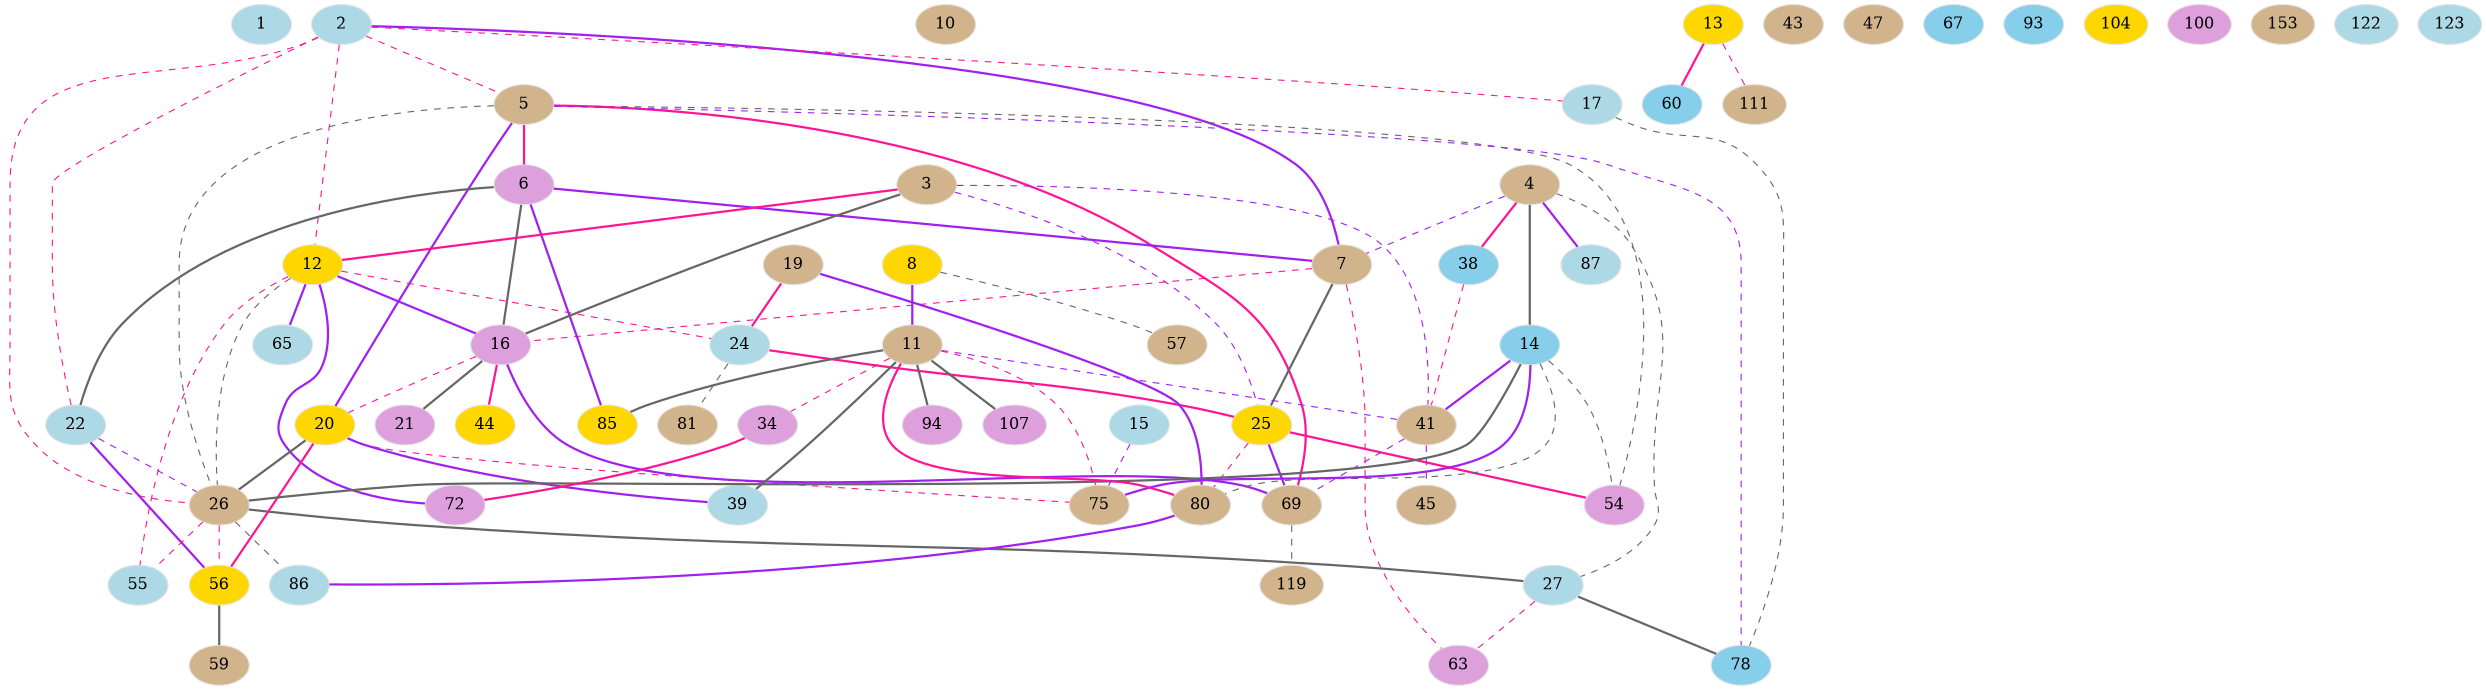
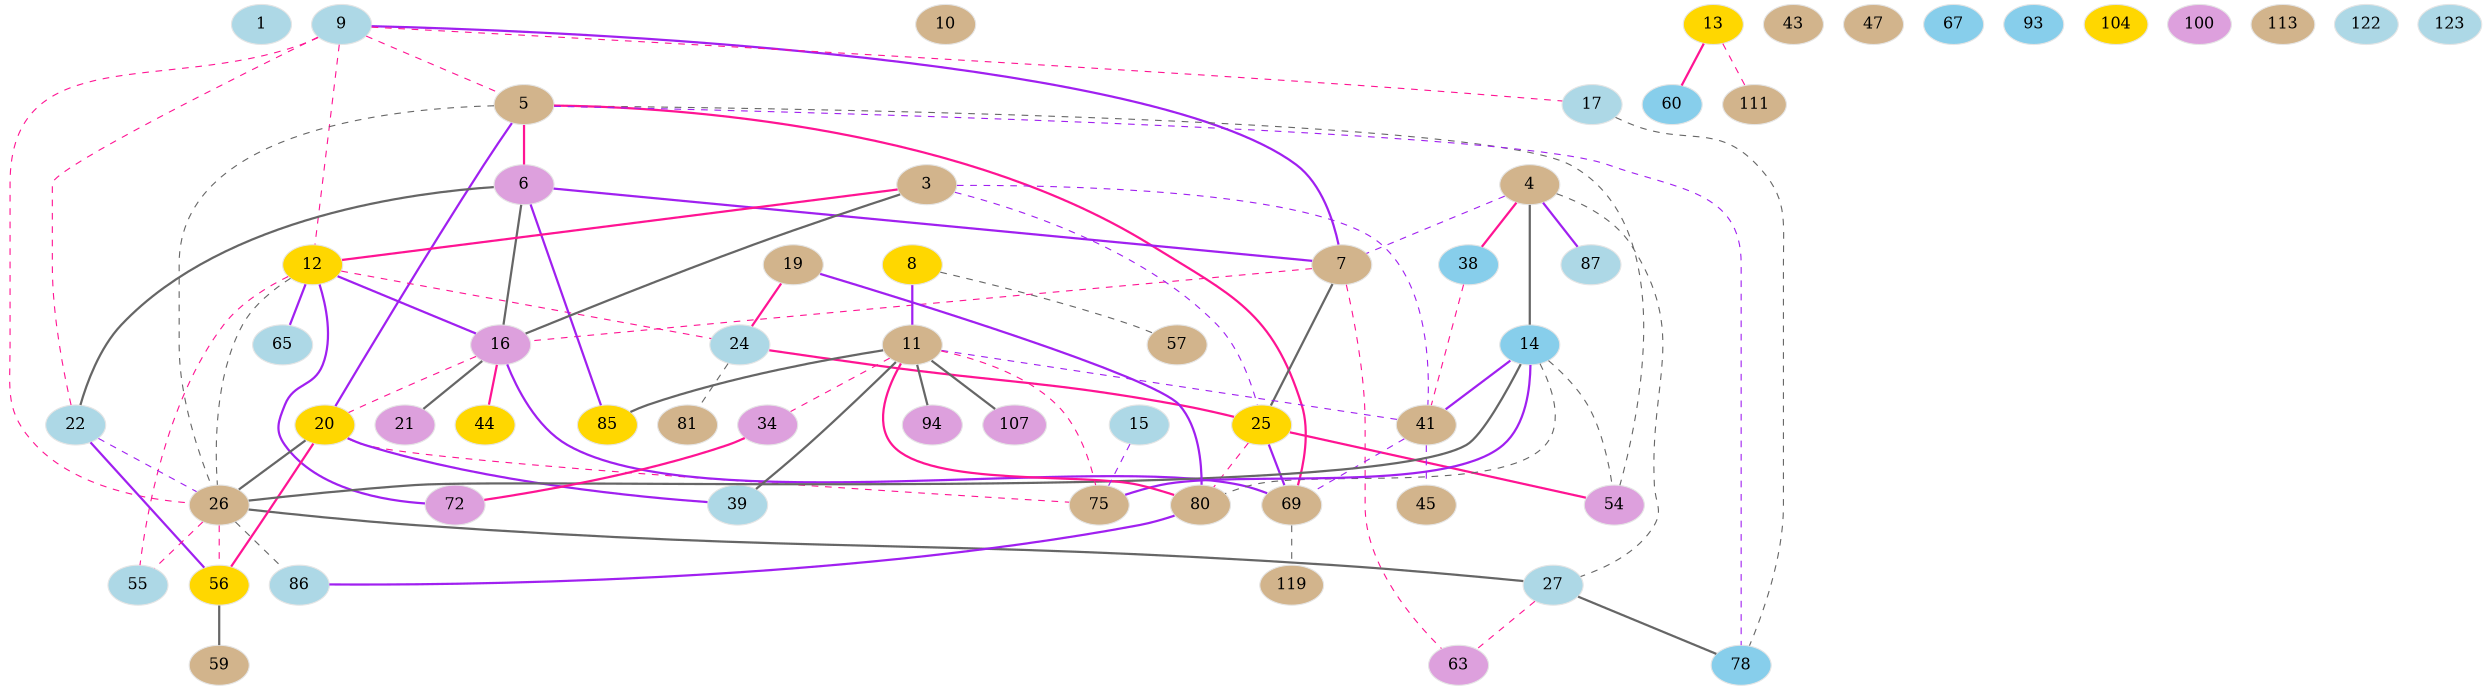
node "2": label "2" -> "9"
node "153": label "153" -> "113"
